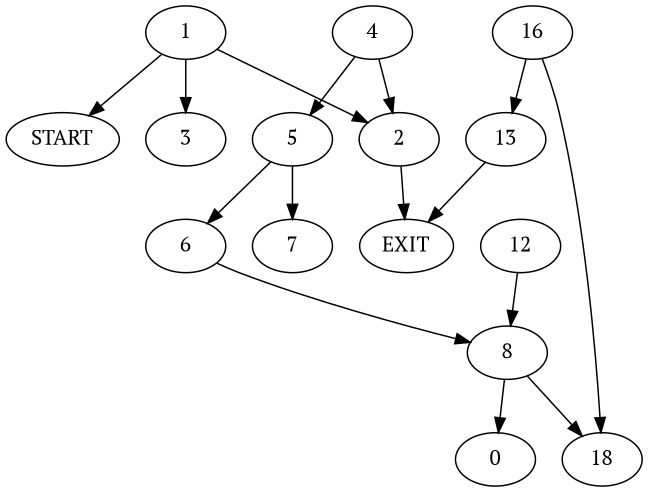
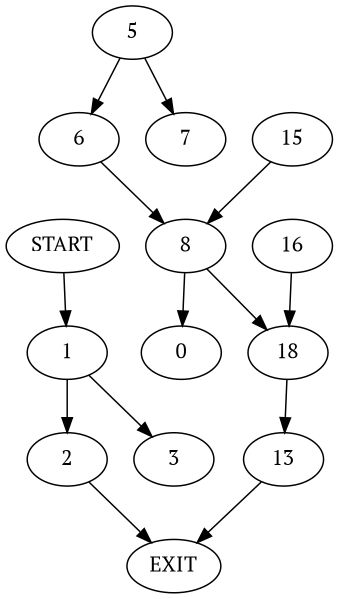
node "4": removed
edge "16" -> "13": now "18" -> "13"
edge "1" -> "START": reversed
node "12": label "12" -> "15"
